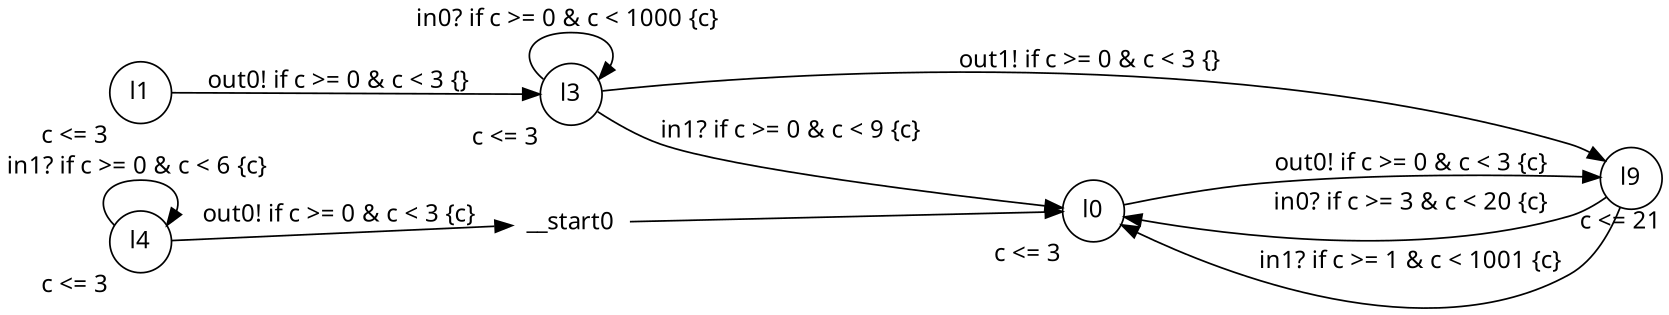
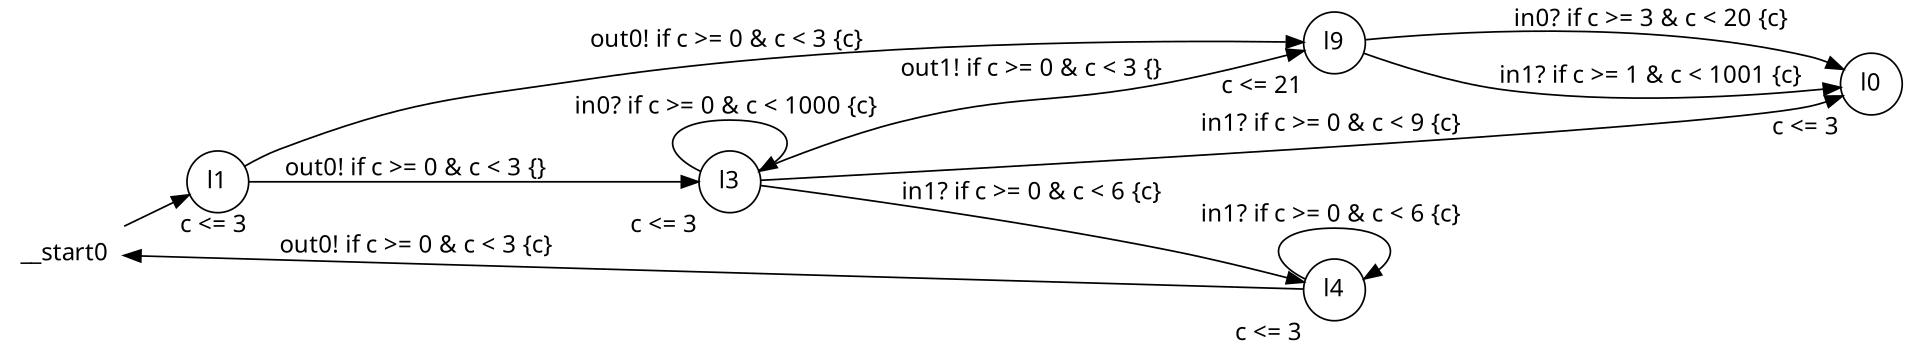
edge "l0 c <= 3" -> "l9 c <= 21": now "l1 c <= 3" -> "l9 c <= 21"
edge "__start0" -> "l0 c <= 3": now "__start0" -> "l1 c <= 3"
edge "l3 c <= 3" -> "l4 c <= 3": added, label "in1? if c >= 0 & c < 6 {c}"
